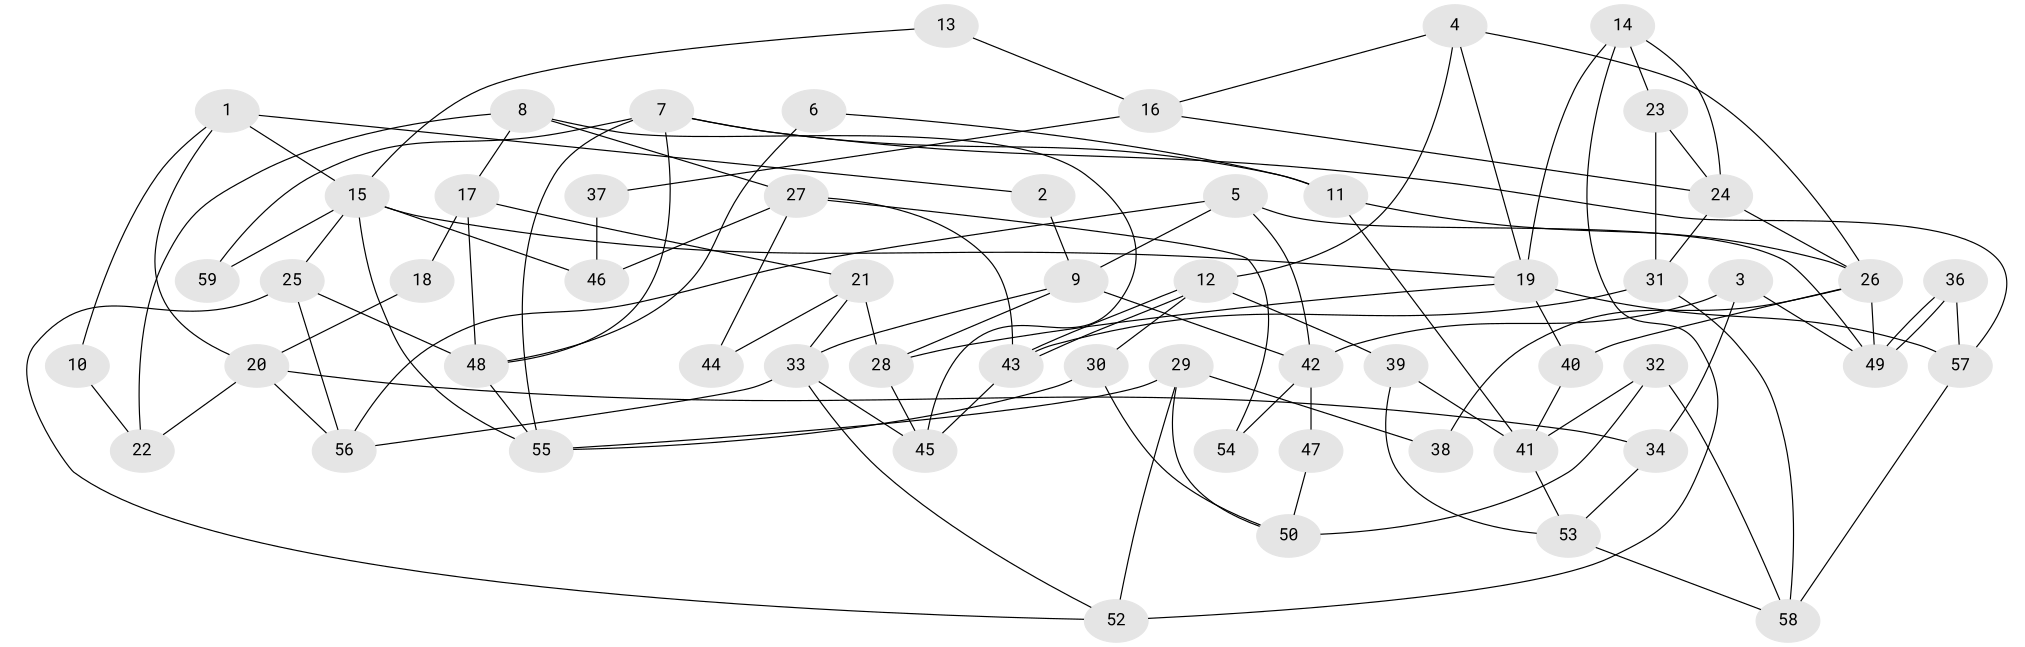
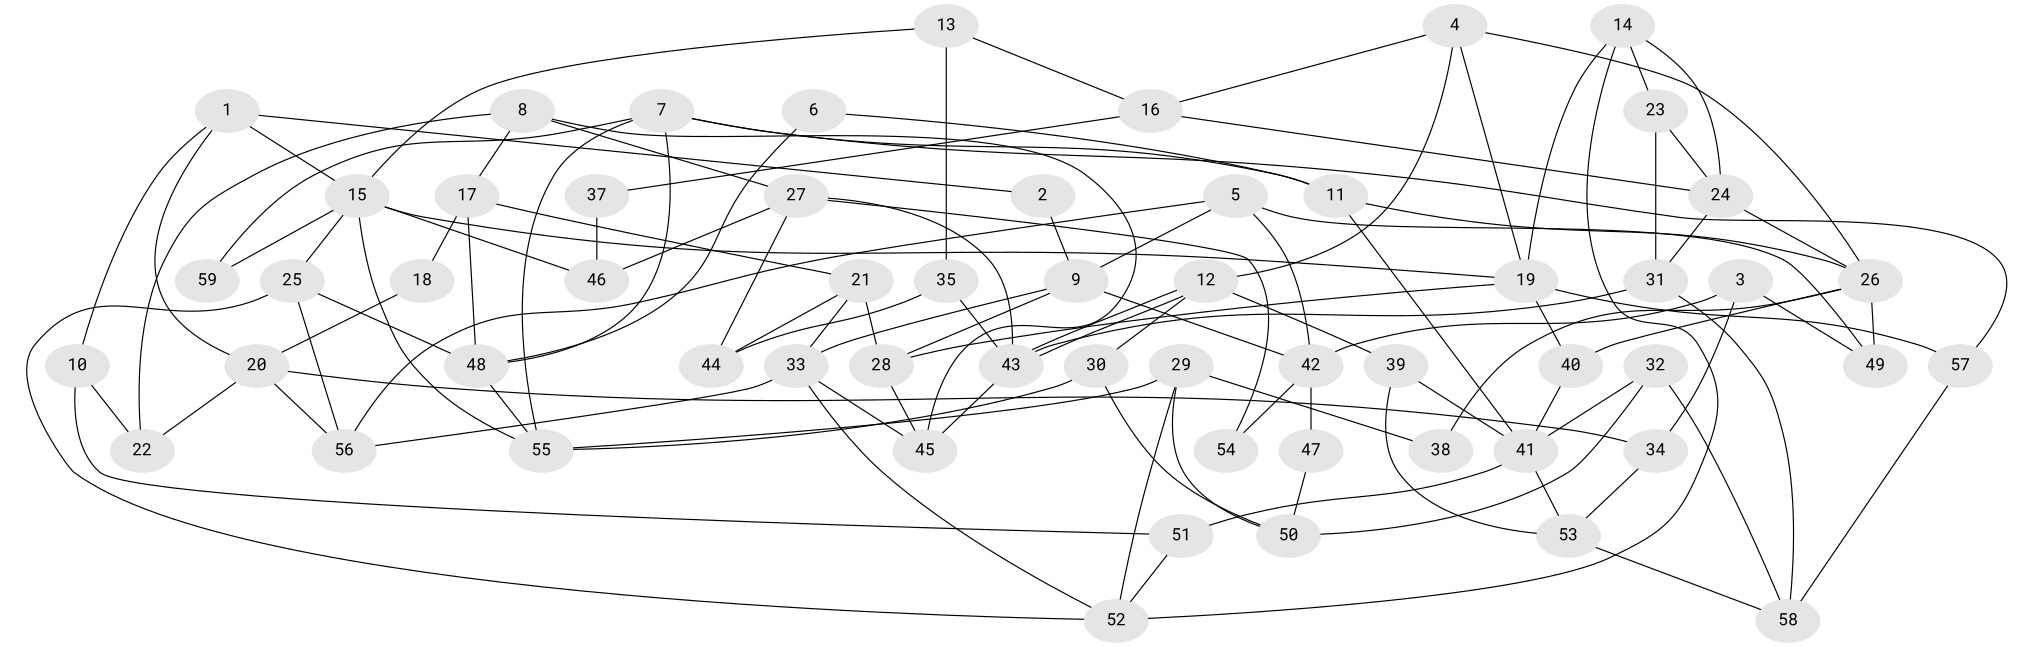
node "35": added
node "36": removed
node "51": added
